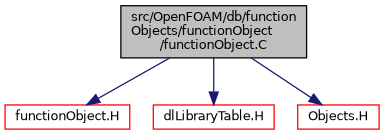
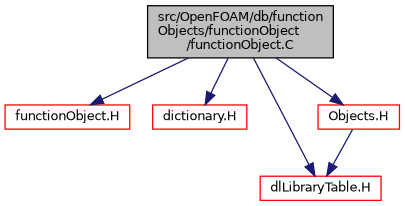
node "dictionary.H": added
edge "Objects.H" -> "dlLibraryTable.H": added
